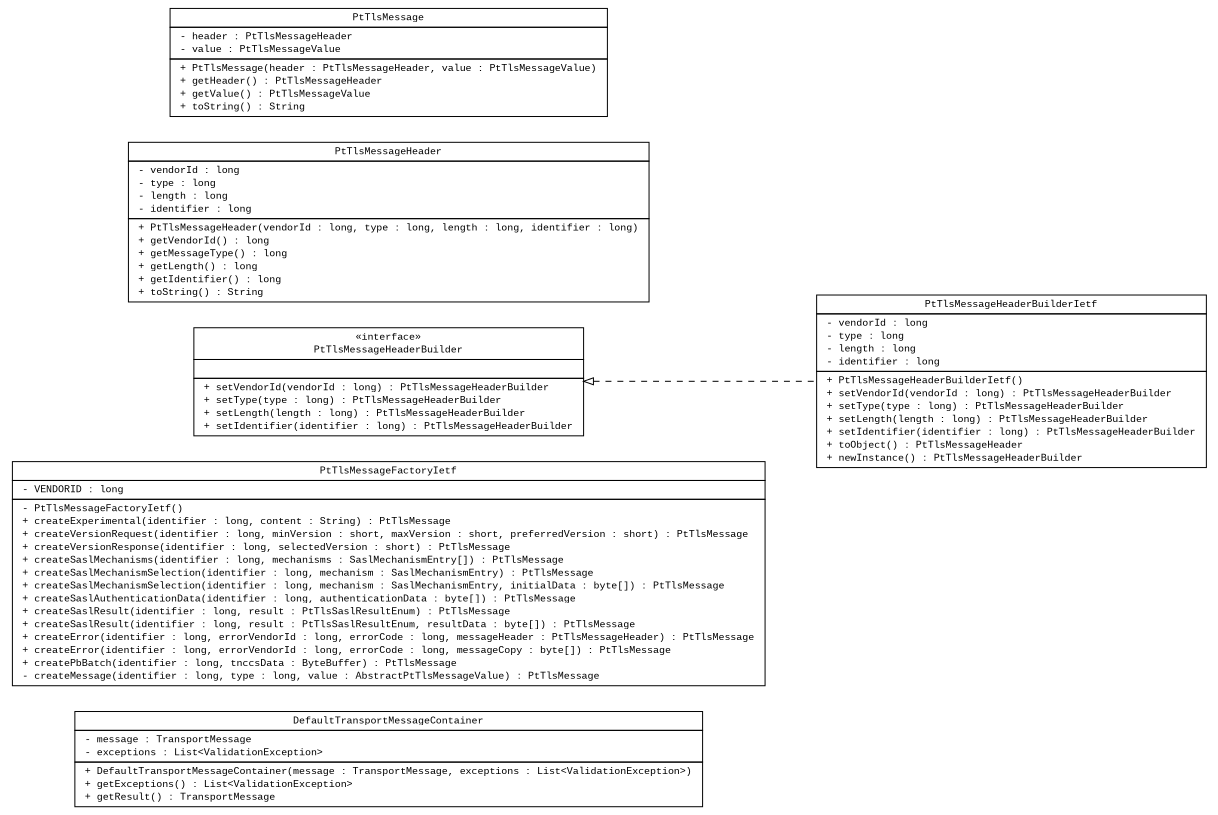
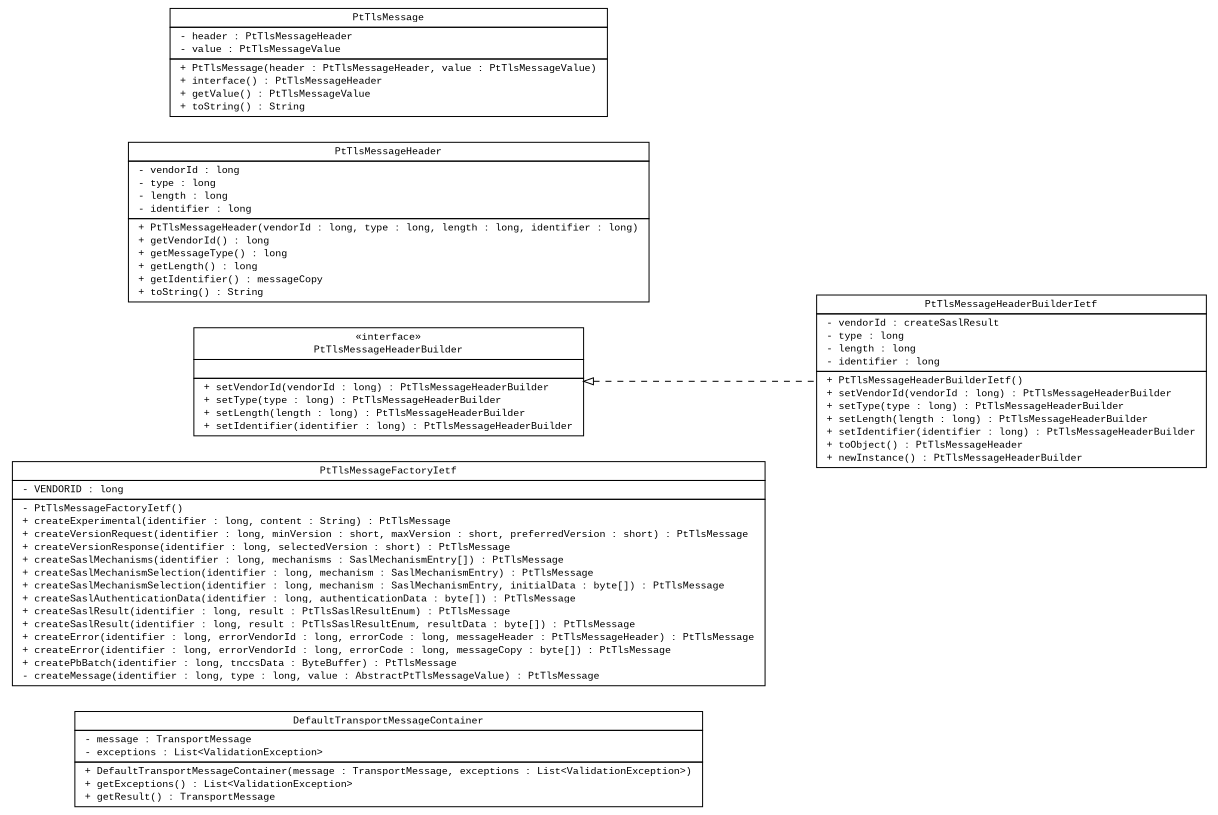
node "PtTlsMessage": text "+ getHeader() : PtTlsMessageHeader" -> "+ interface() : PtTlsMessageHeader"
node "PtTlsMessageHeader": text "+ getIdentifier() : long" -> "+ getIdentifier() : messageCopy"
node "PtTlsMessageHeaderBuilderIetf": text "- vendorId : long" -> "- vendorId : createSaslResult"
